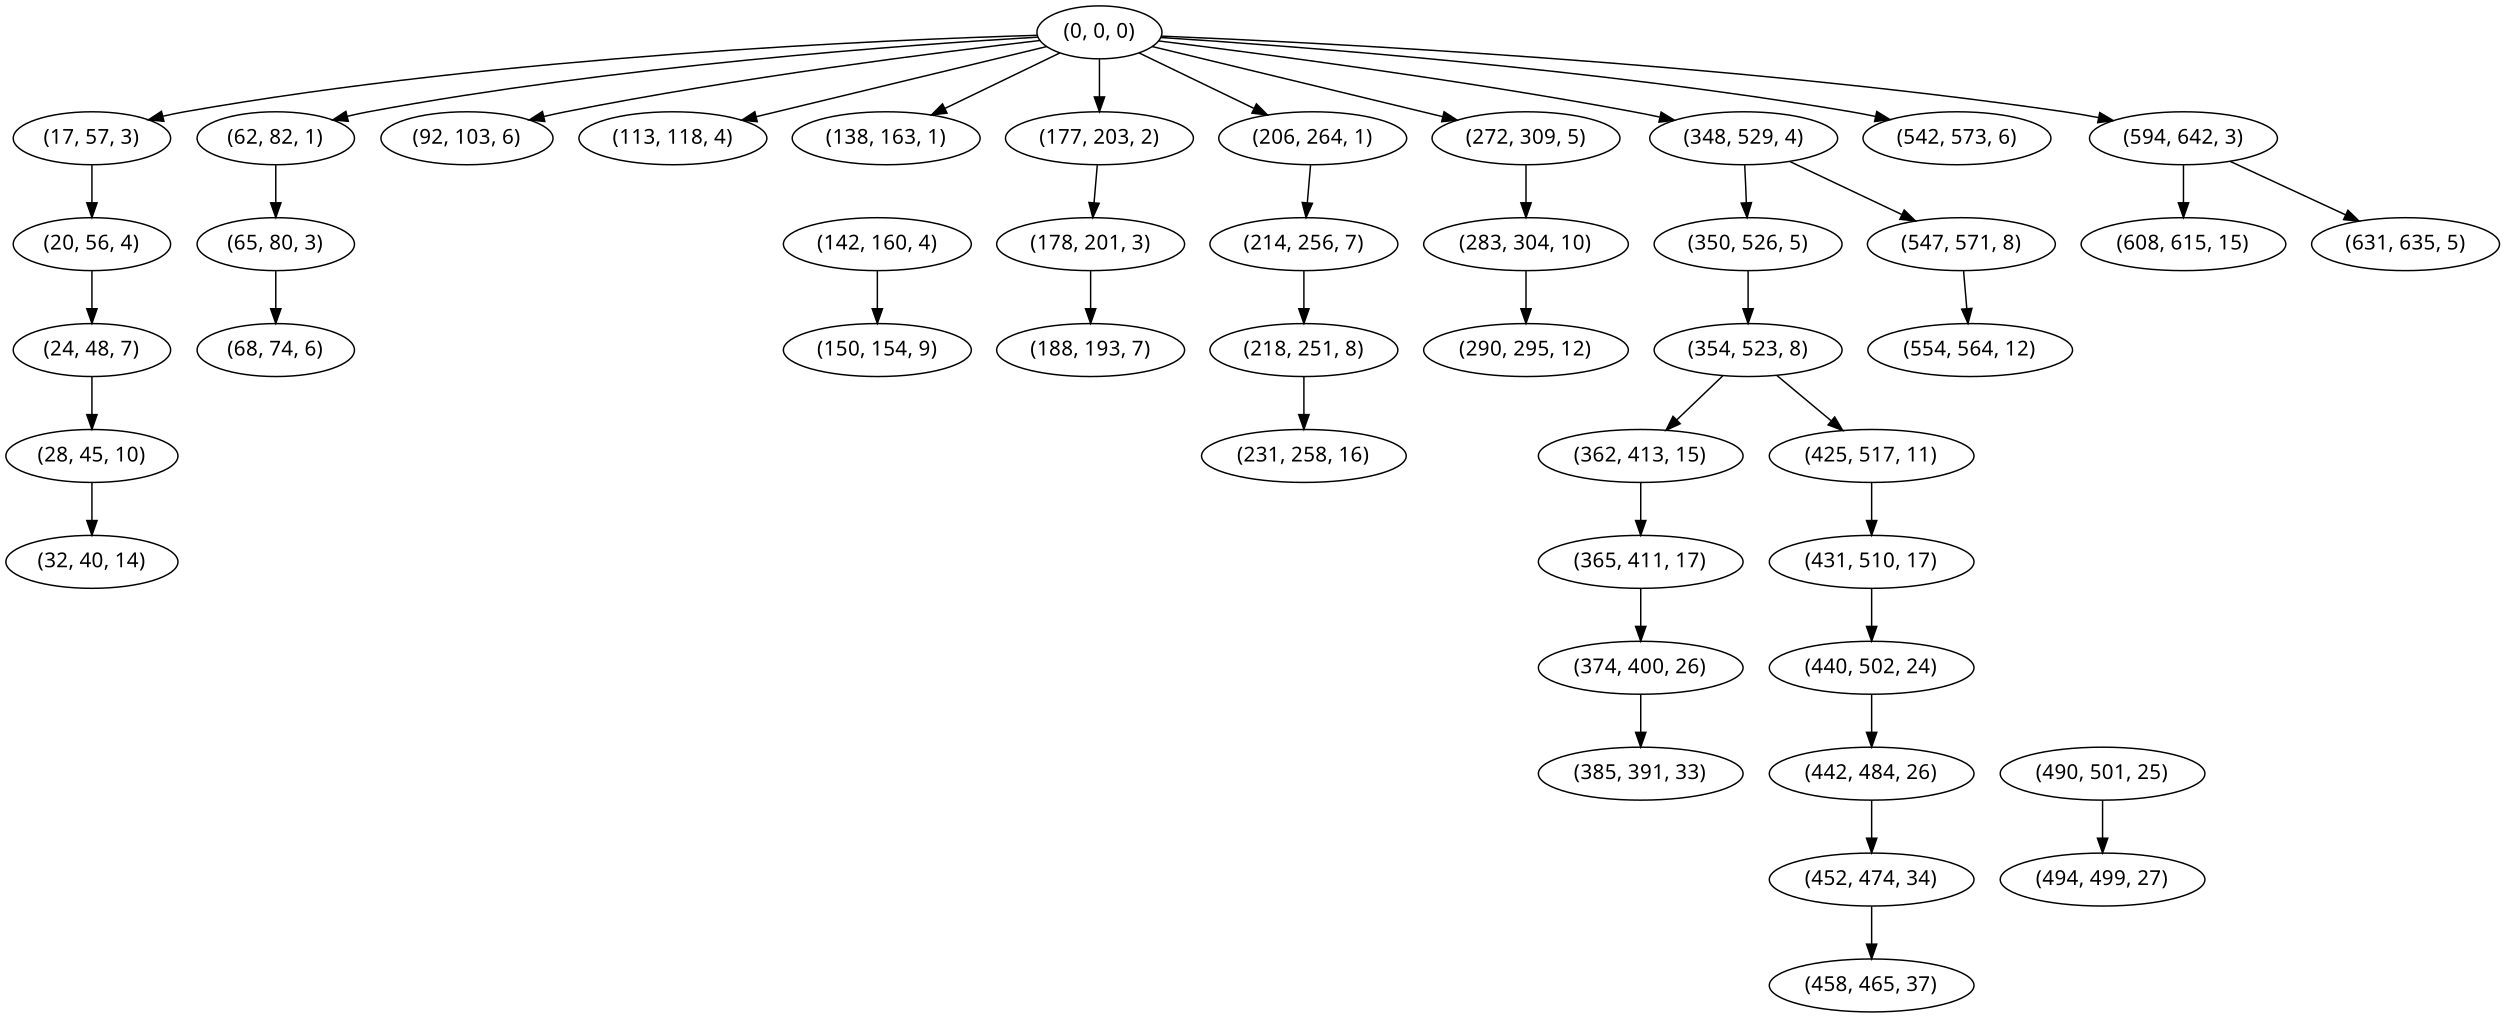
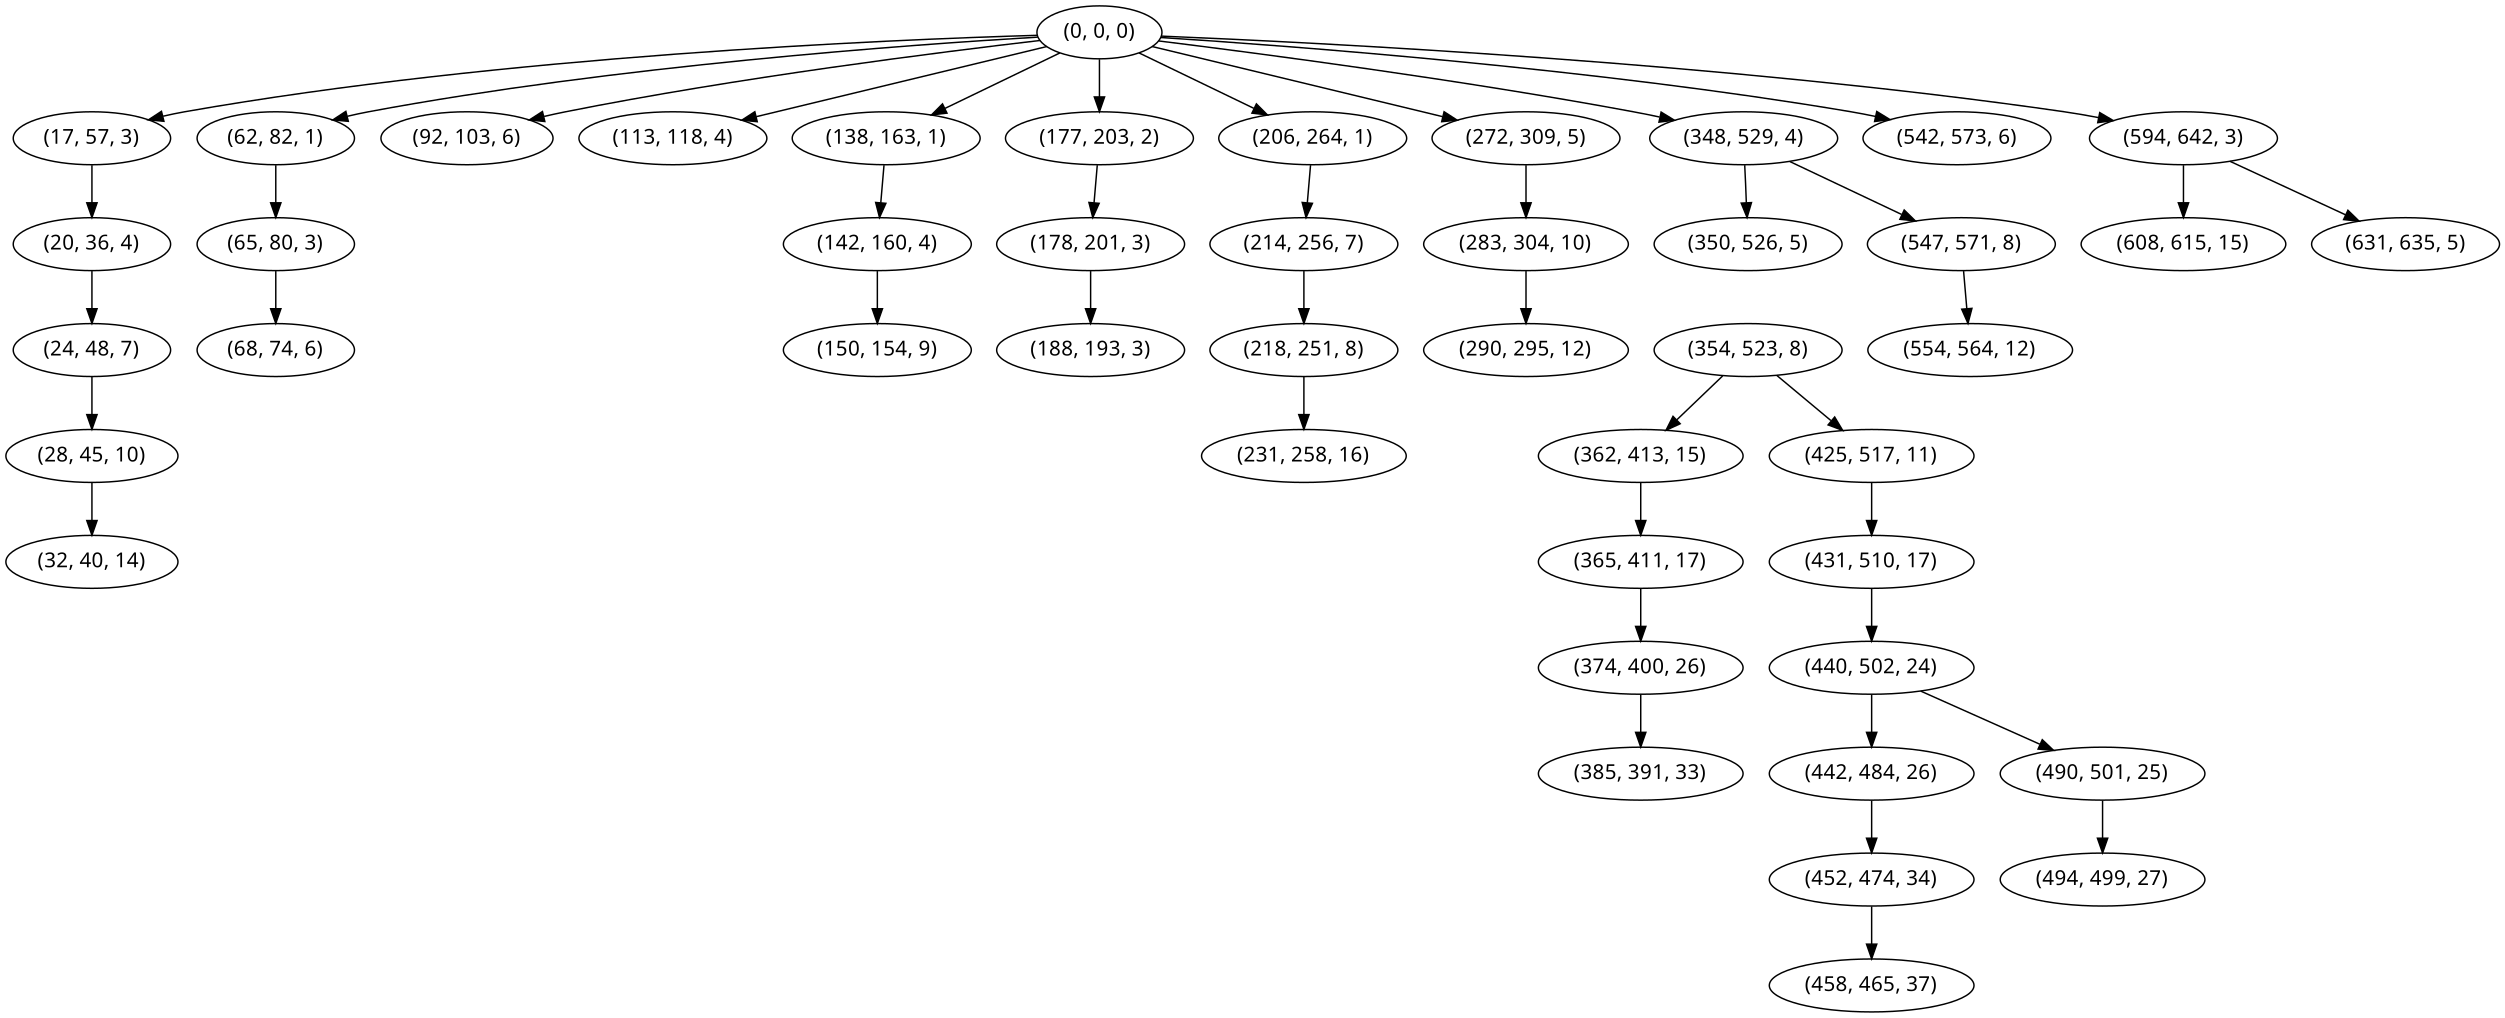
edge "(138, 163, 1)" -> "(142, 160, 4)": added
node "(20, 56, 4)": label "(20, 56, 4)" -> "(20, 36, 4)"
edge "(350, 526, 5)" -> "(354, 523, 8)": removed
node "(188, 193, 7)": label "(188, 193, 7)" -> "(188, 193, 3)"
edge "(440, 502, 24)" -> "(490, 501, 25)": added
